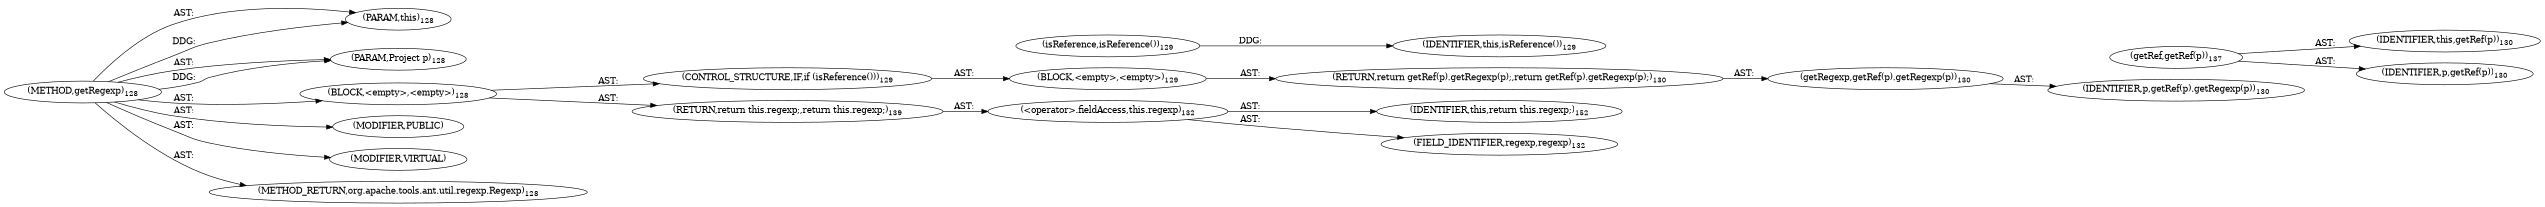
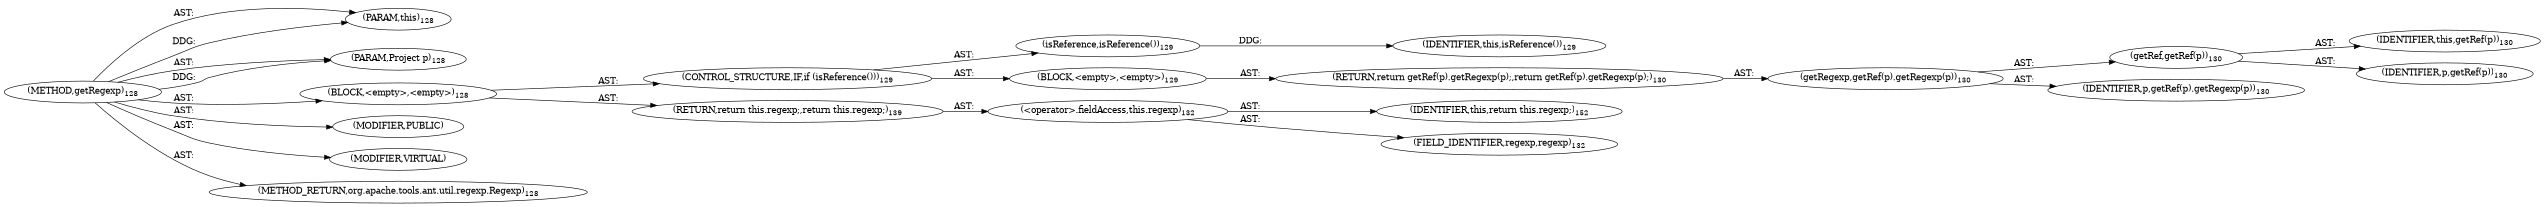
node "(getRef,getRef(p))": text "137" -> "130"
edge "(CONTROL_STRUCTURE,IF,if (isReference()))" -> "(isReference,isReference())": added, label "AST:"
edge "(getRegexp,getRef(p).getRegexp(p))" -> "(getRef,getRef(p))": added, label "AST:"
